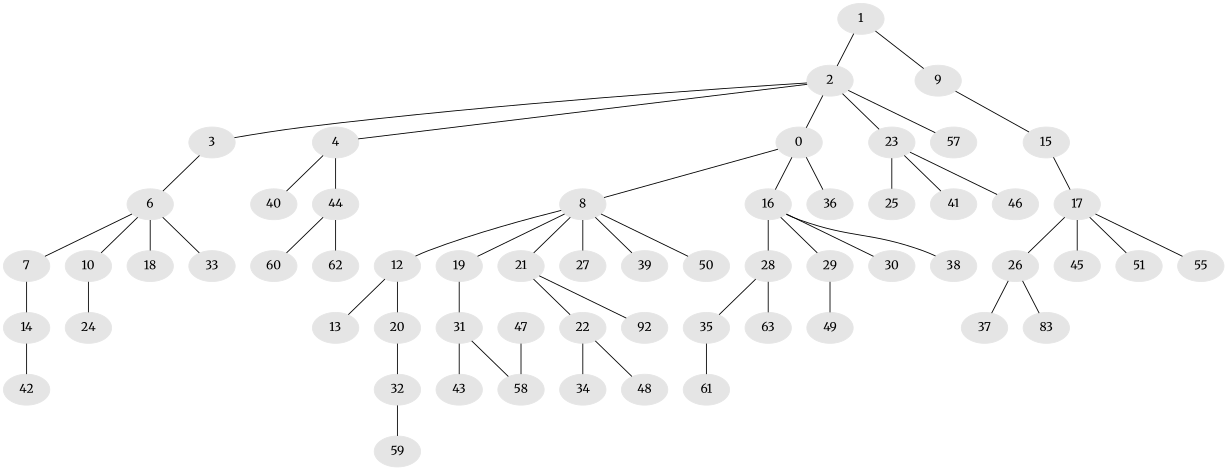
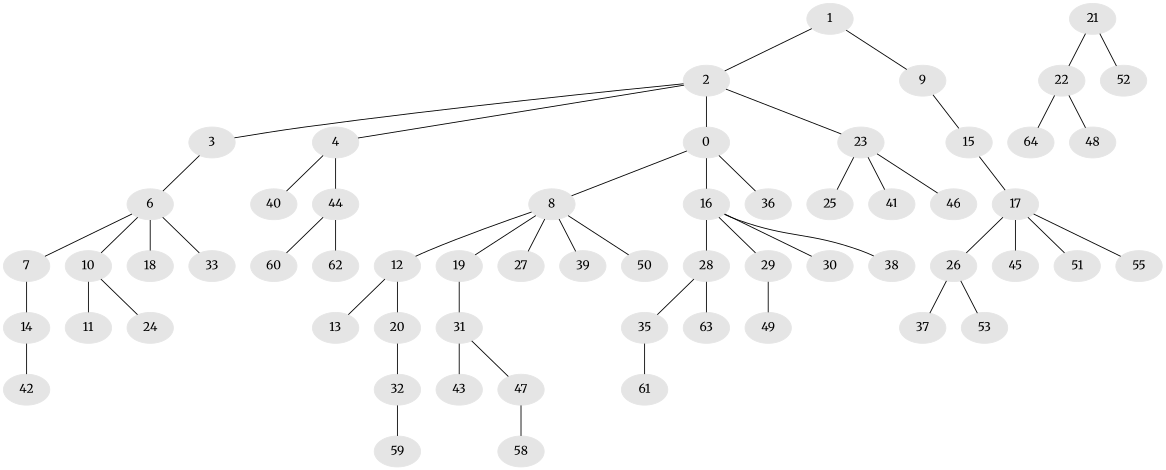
node "57": removed
edge "8" -- "21": removed
node "11": added
node "92": label "92" -> "52"
node "83": label "83" -> "53"
edge "31" -- "58": now "31" -- "47"
node "34": label "34" -> "64"
